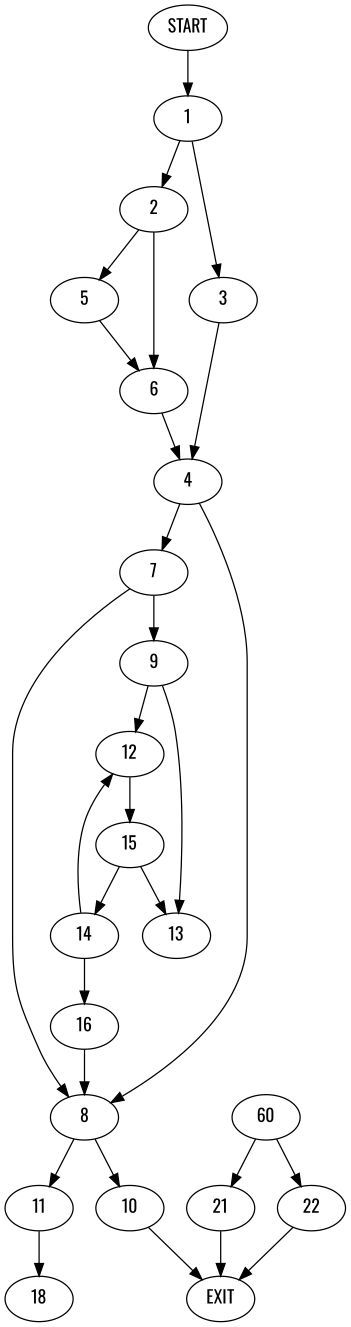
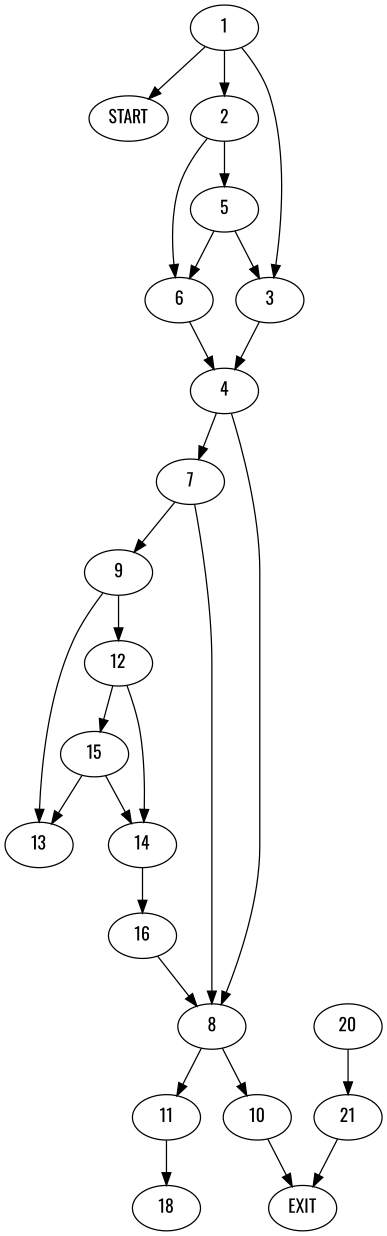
edge "START" -> "1": reversed
edge "5" -> "3": added
edge "14" -> "12": reversed
node "60": label "60" -> "20"
node "22": removed
